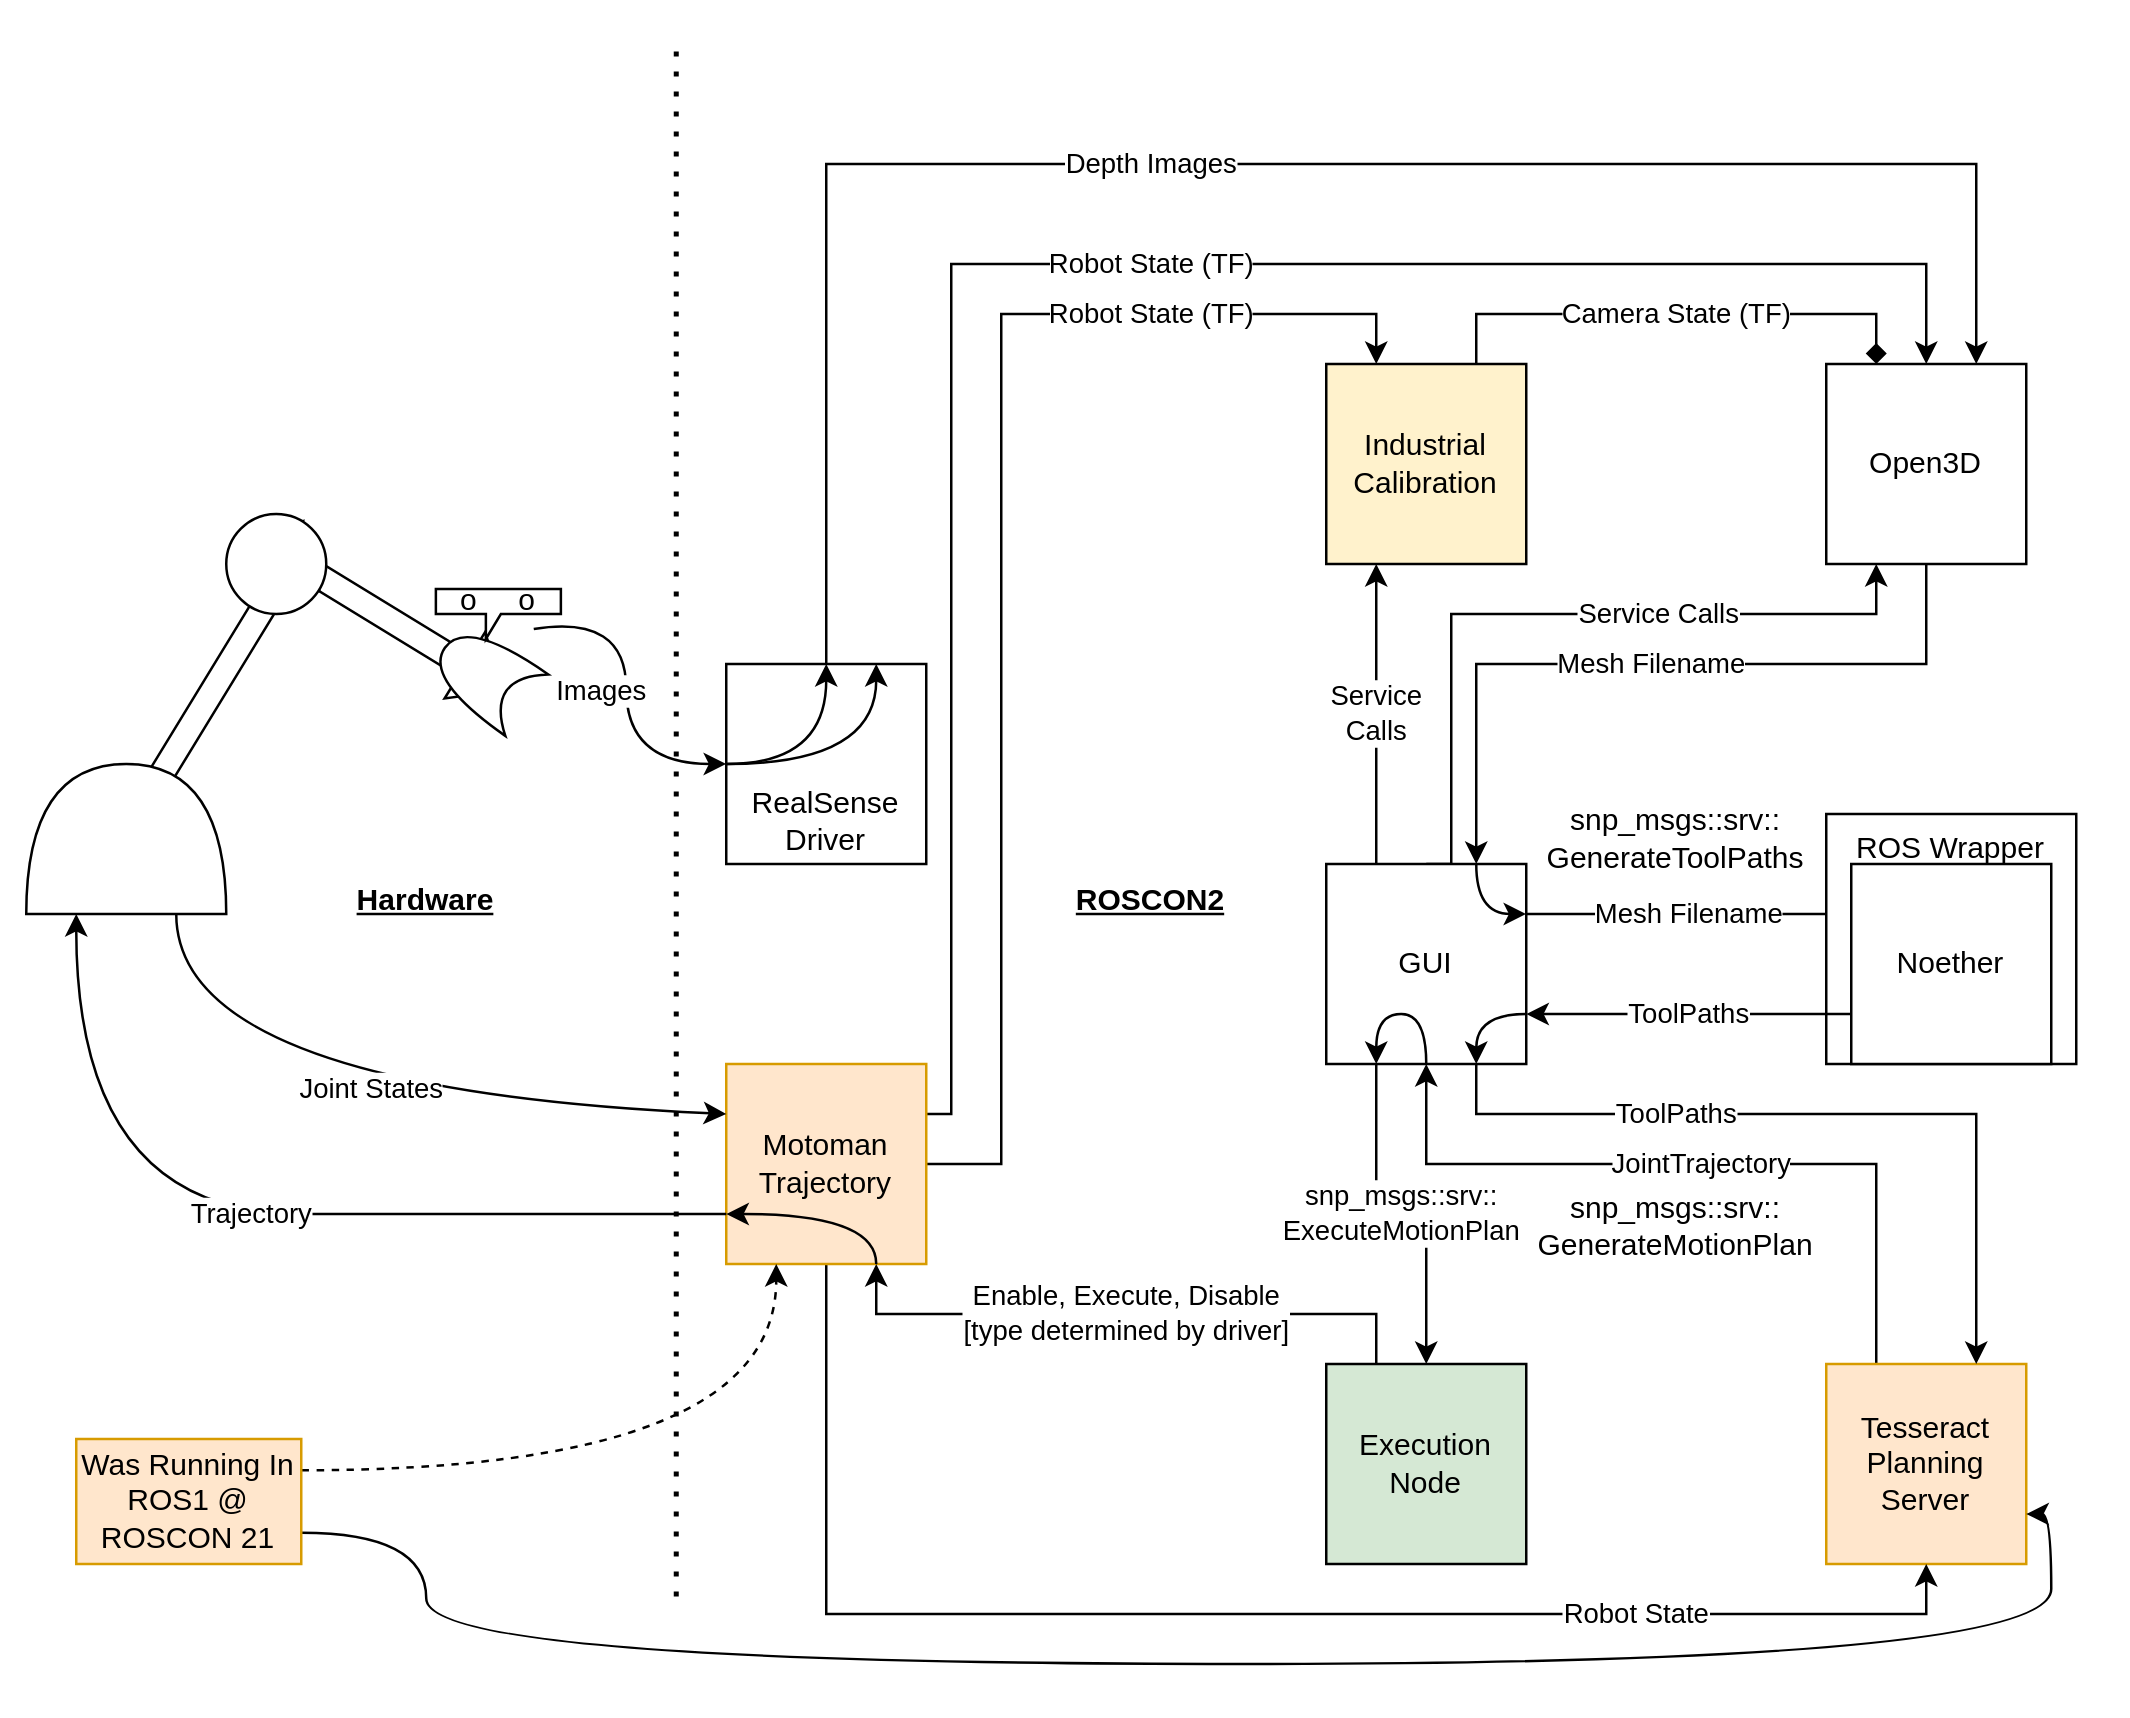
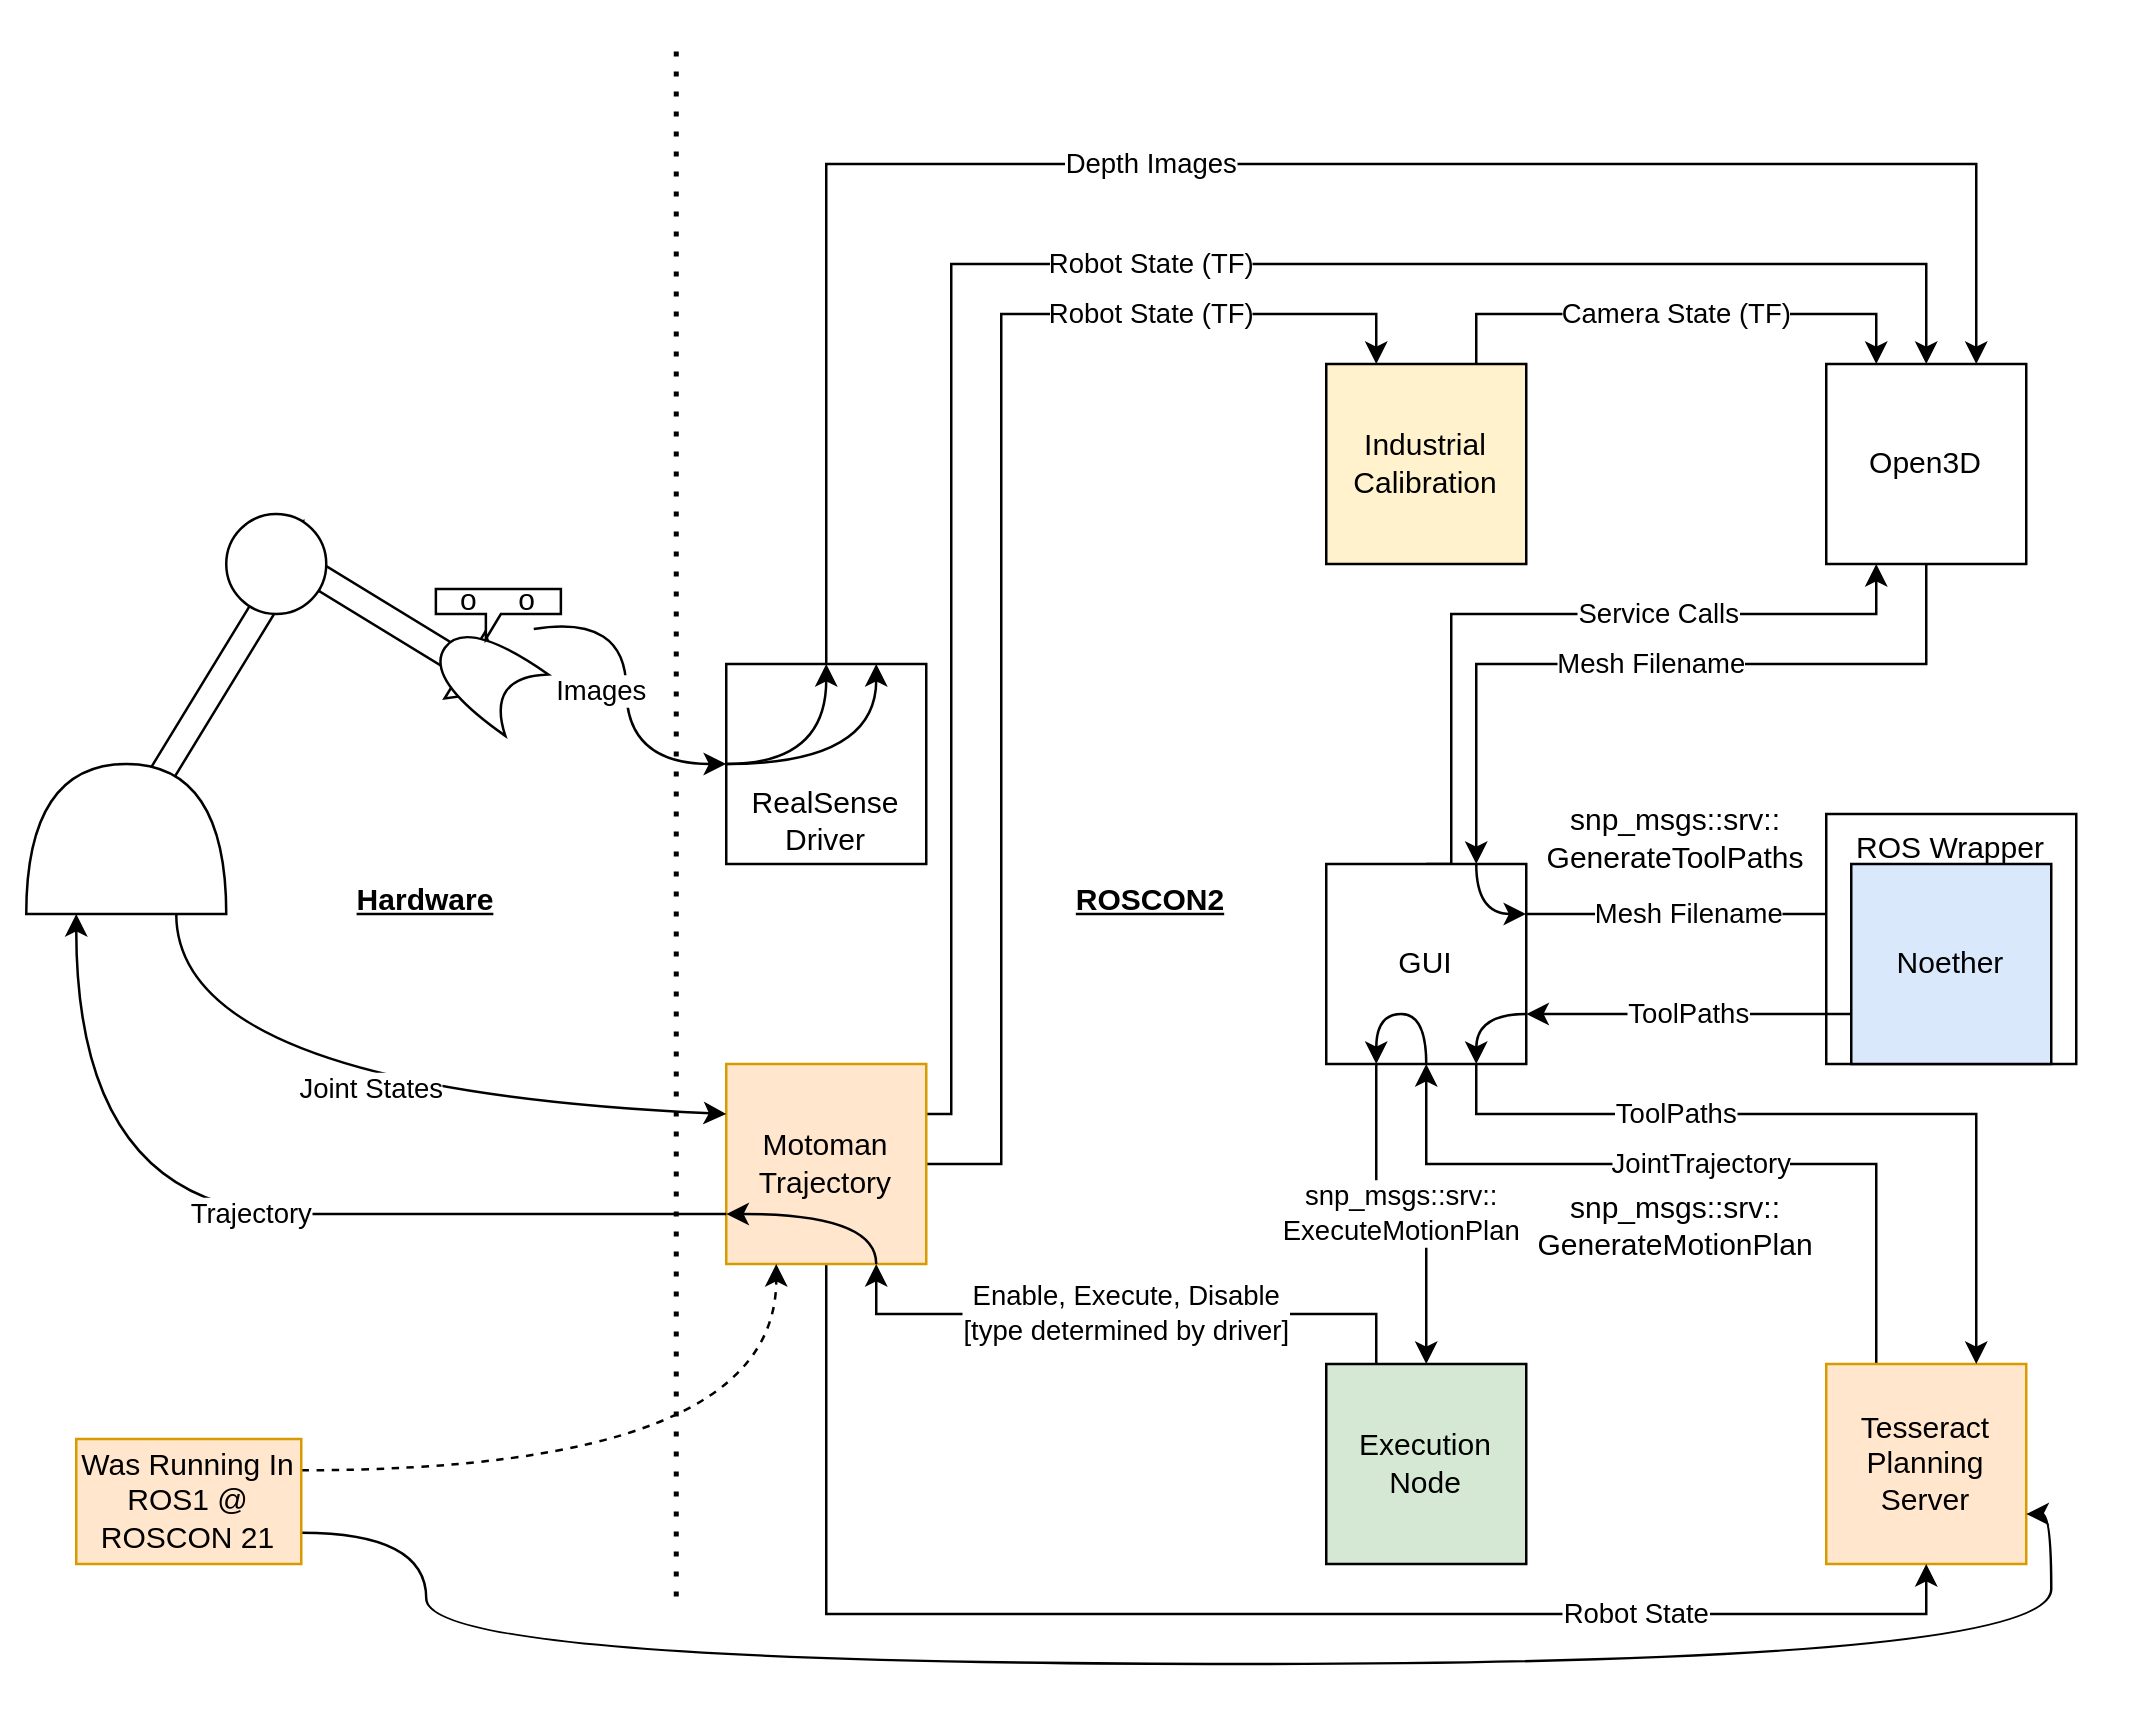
edge "Industrial Calibration" -> "Open3D": arrowhead diamond -> classic
edge "GUI" -> "Industrial Calibration": removed, label "Service Calls"
node "Noether": fillcolor #ffffff -> #dae8fc
